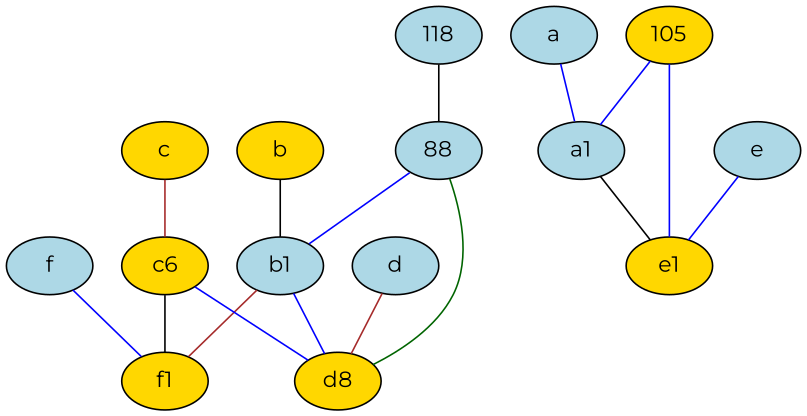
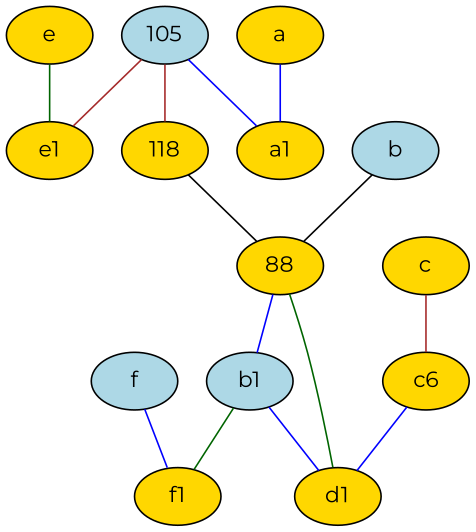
node "118": fillcolor lightblue -> gold
node "a": fillcolor lightblue -> gold
node "105": fillcolor gold -> lightblue
edge "105" -- "118": added
edge "105" -- "e1": color blue -> brown
node "b": fillcolor gold -> lightblue
node "88": fillcolor lightblue -> gold
node "a1": fillcolor lightblue -> gold
node "e": fillcolor lightblue -> gold
edge "b" -- "b1": now "b" -- "88"
edge "a1" -- "e1": removed
edge "e" -- "e1": color blue -> darkgreen
node "d": removed
edge "b1" -- "f1": color brown -> darkgreen
edge "c6" -- "f1": removed
node "d8": label "d8" -> "d1"
